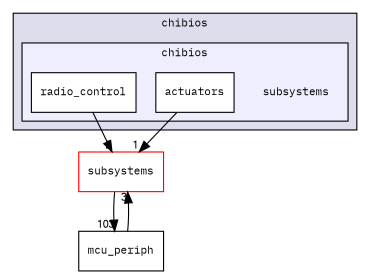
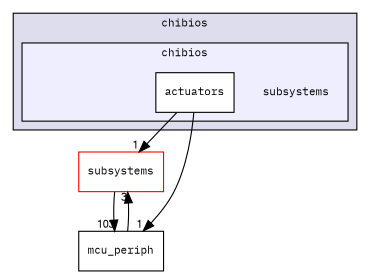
node "radio_control": removed
edge "actuators" -> "mcu_periph": added
